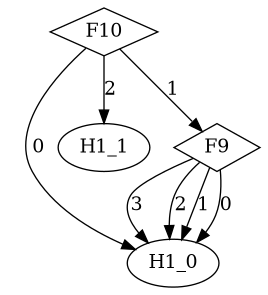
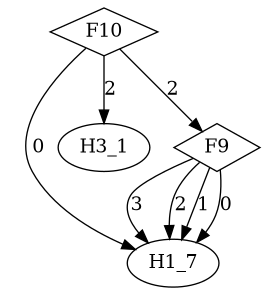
edge "F10" -> "F9": label "1" -> "2"
node "H1_1": label "H1_1" -> "H3_1"
node "H1_0": label "H1_0" -> "H1_7"
